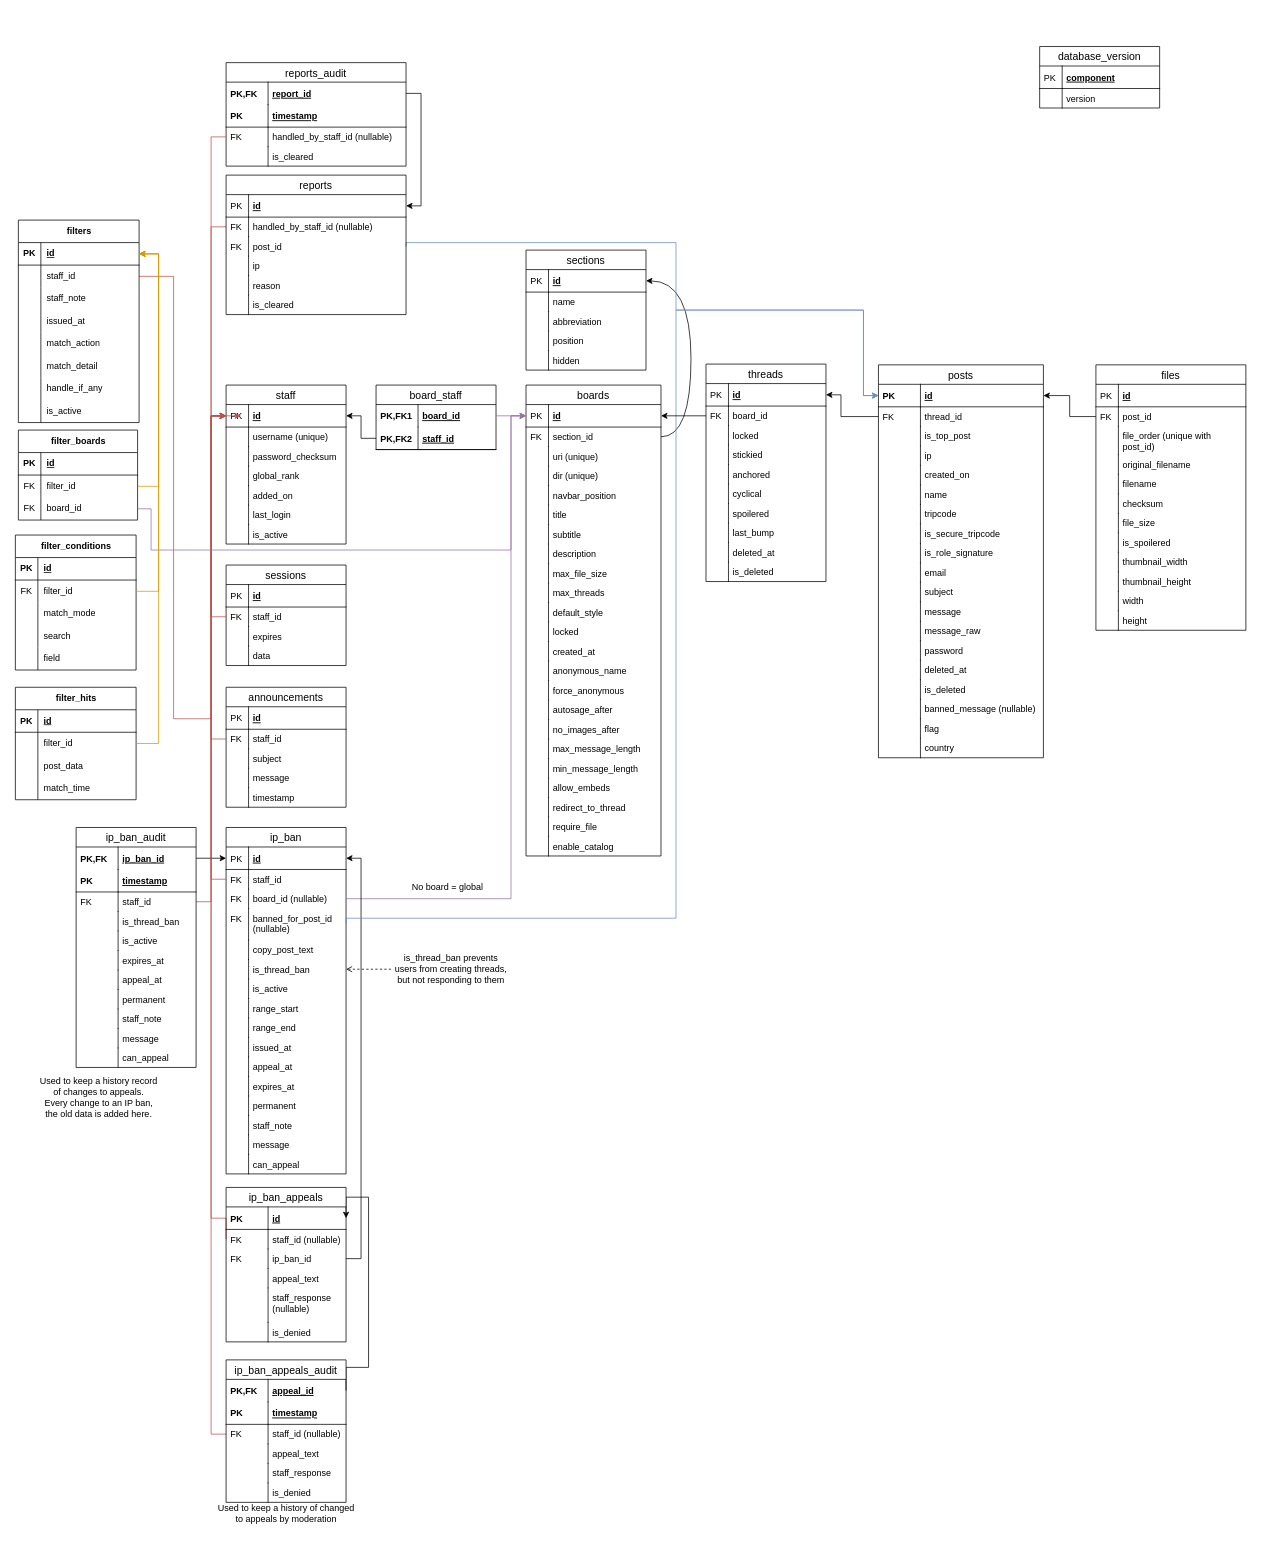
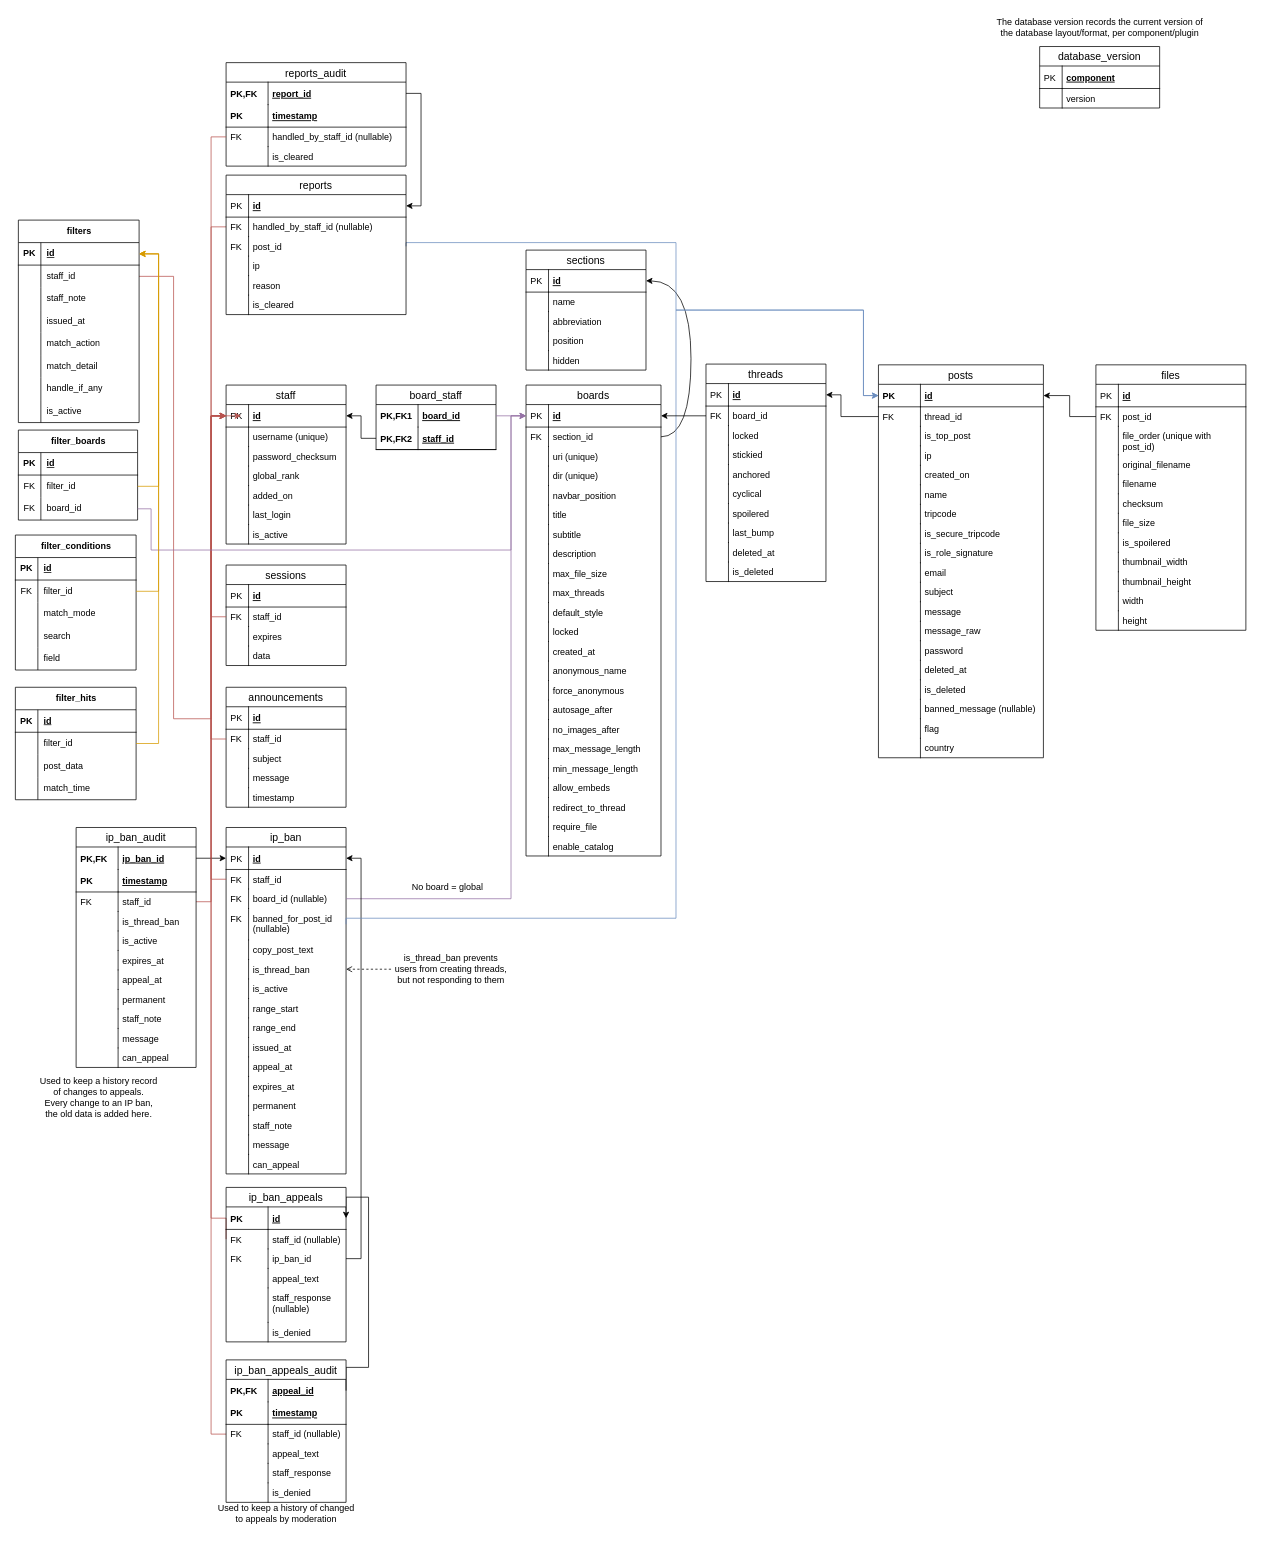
node "The database version records the current version of the database layout/format, per component/plugin": added
